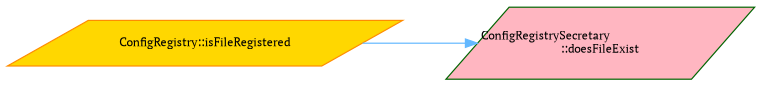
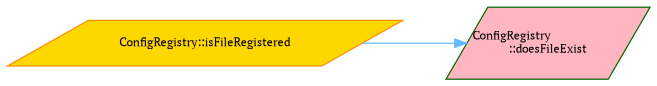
node "ConfigRegistrySecretary ::doesFileExist": label "ConfigRegistrySecretary ::doesFileExist" -> "ConfigRegistry ::doesFileExist"
